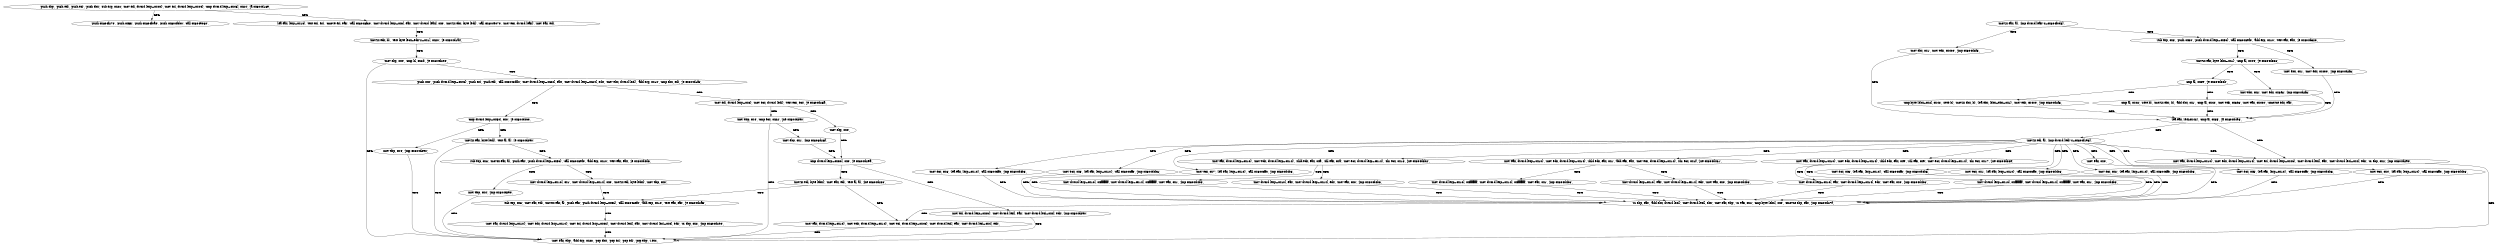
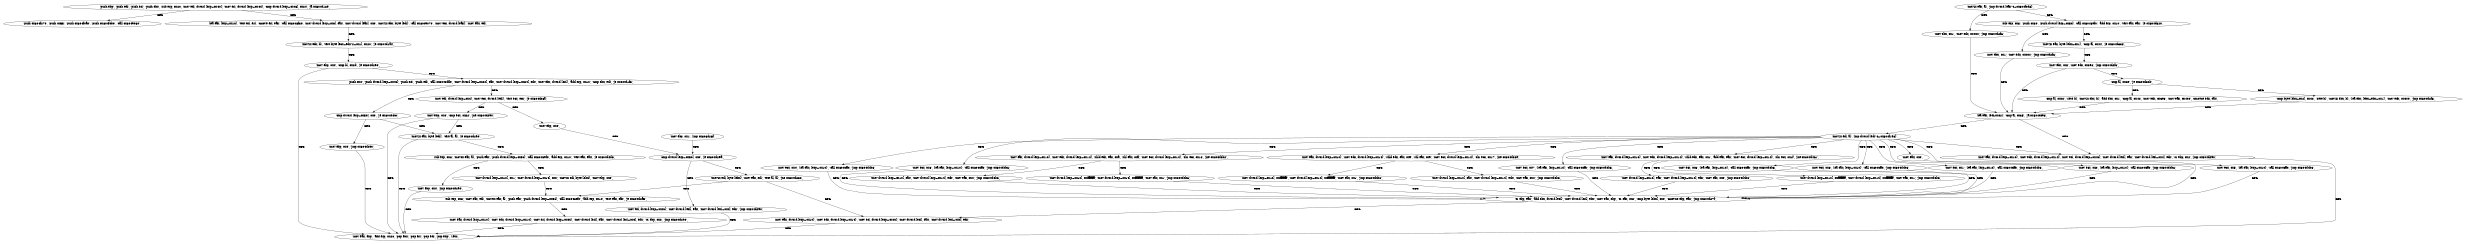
edge "'movzx eax, byte [ebx+0x1]', 'cmp al, 0x44', 'je 0x804d338'," -> "'cmp al, 0x69', 'je 0x804d30b',": now "'mov ebx, 0x2', 'mov edx, 0x3e8', 'jmp 0x804d2f6'," -> "'cmp al, 0x69', 'je 0x804d30b',"
edge "'mov ebp, 0x4', 'cmp ecx, 0x22', 'jne 0x804d290'," -> "'mov ebp, 0x1', 'jmp 0x806d26f',": now "'mov ebp, 0x4', 'cmp ecx, 0x22', 'jne 0x804d290'," -> "'movzx eax, byte [edi]', 'test al, al', 'je 0x804d290',"
